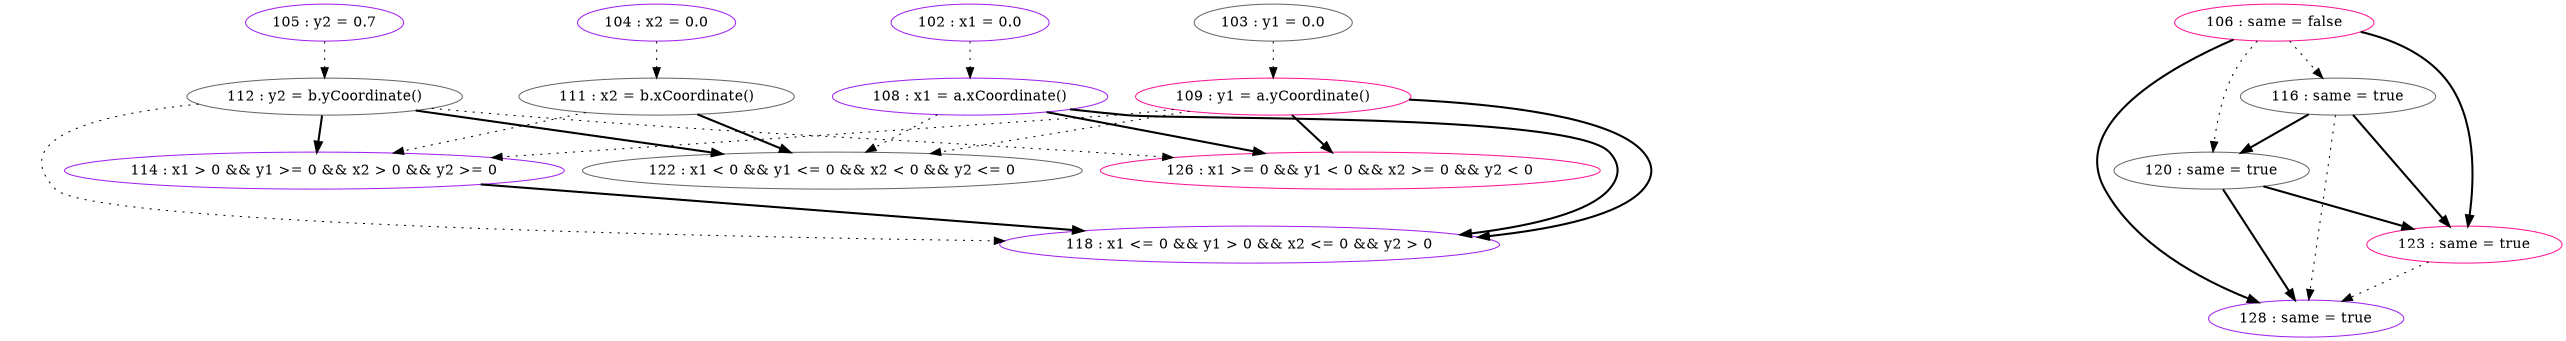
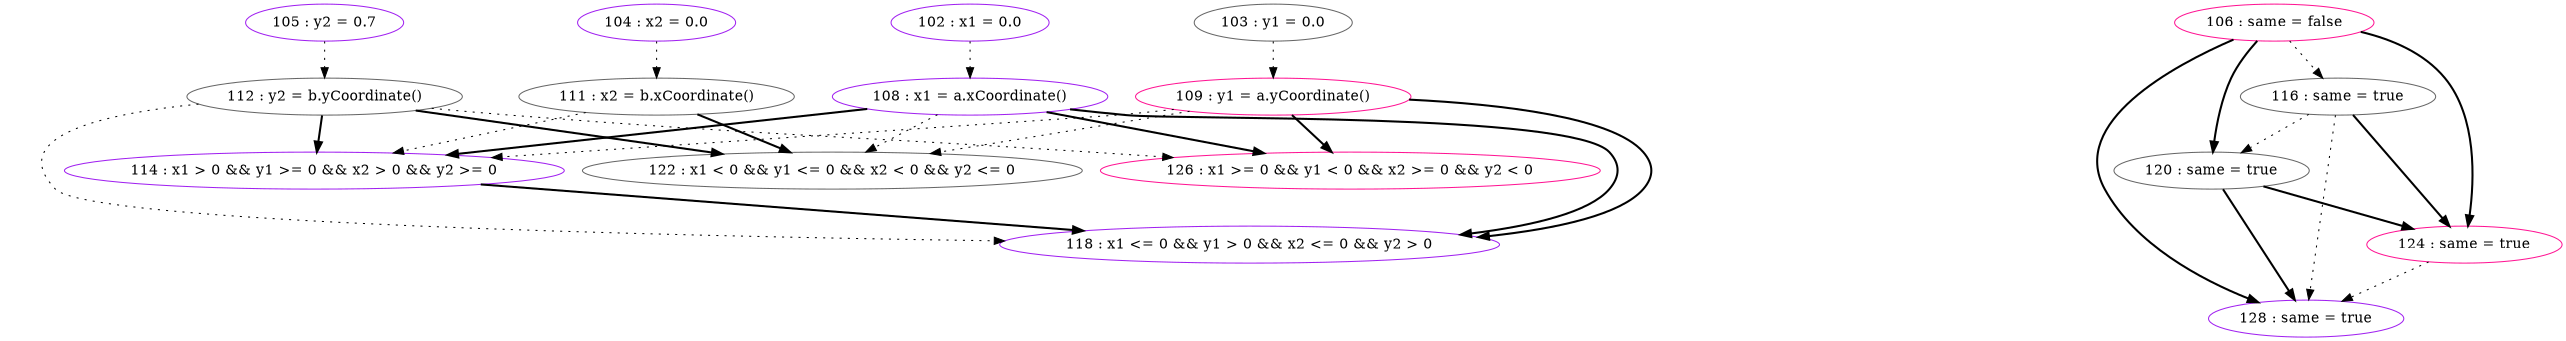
edge "106 : same = false" -> "120 : same = true": style dotted -> bold
edge "116 : same = true" -> "120 : same = true": style bold -> dotted
edge "108 : x1 = a.xCoordinate()" -> "114 : x1 > 0 && y1 >= 0 && x2 > 0 && y2 >= 0": added
node "123 : same = true": label "123 : same = true" -> "124 : same = true"
